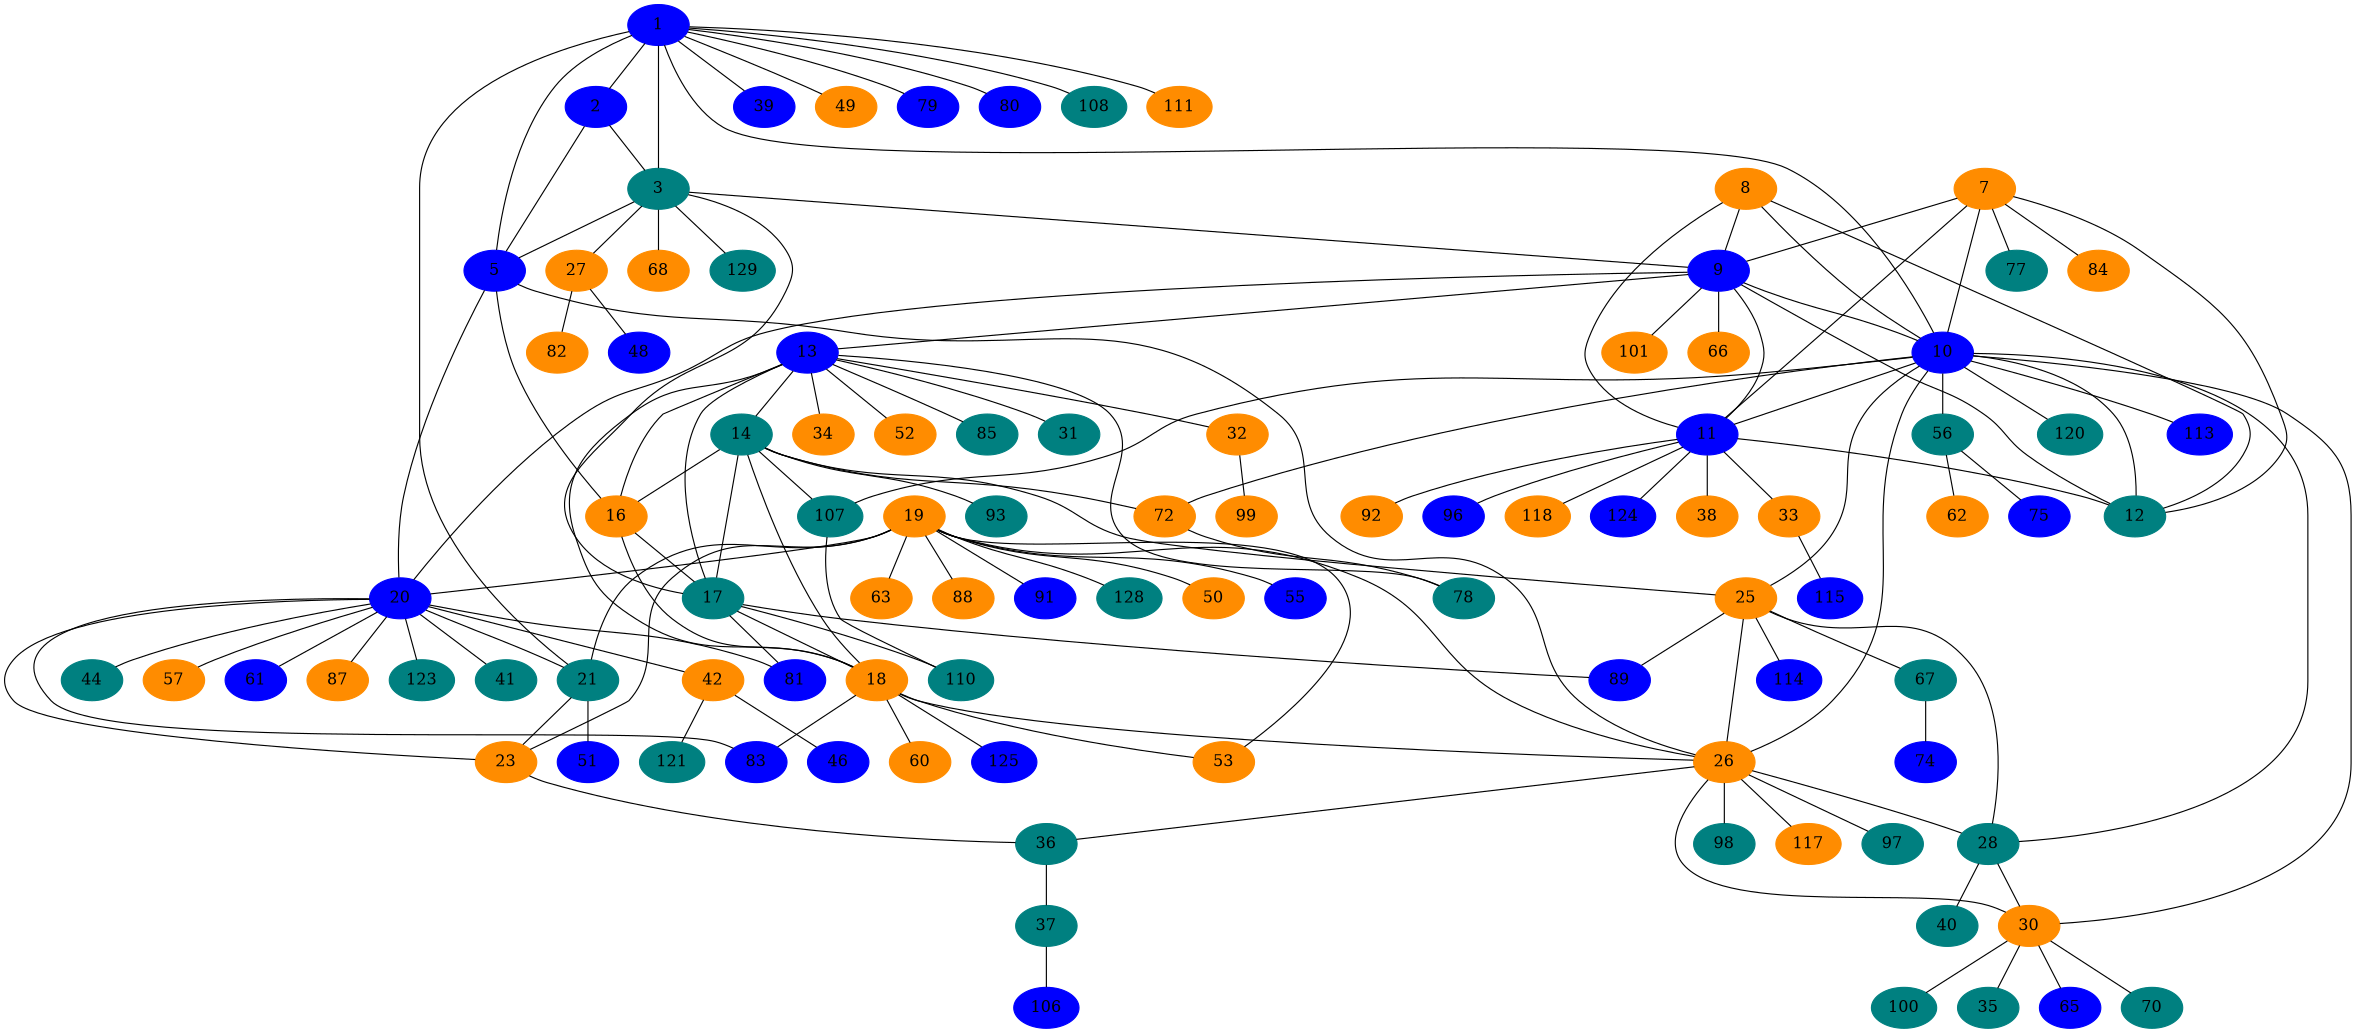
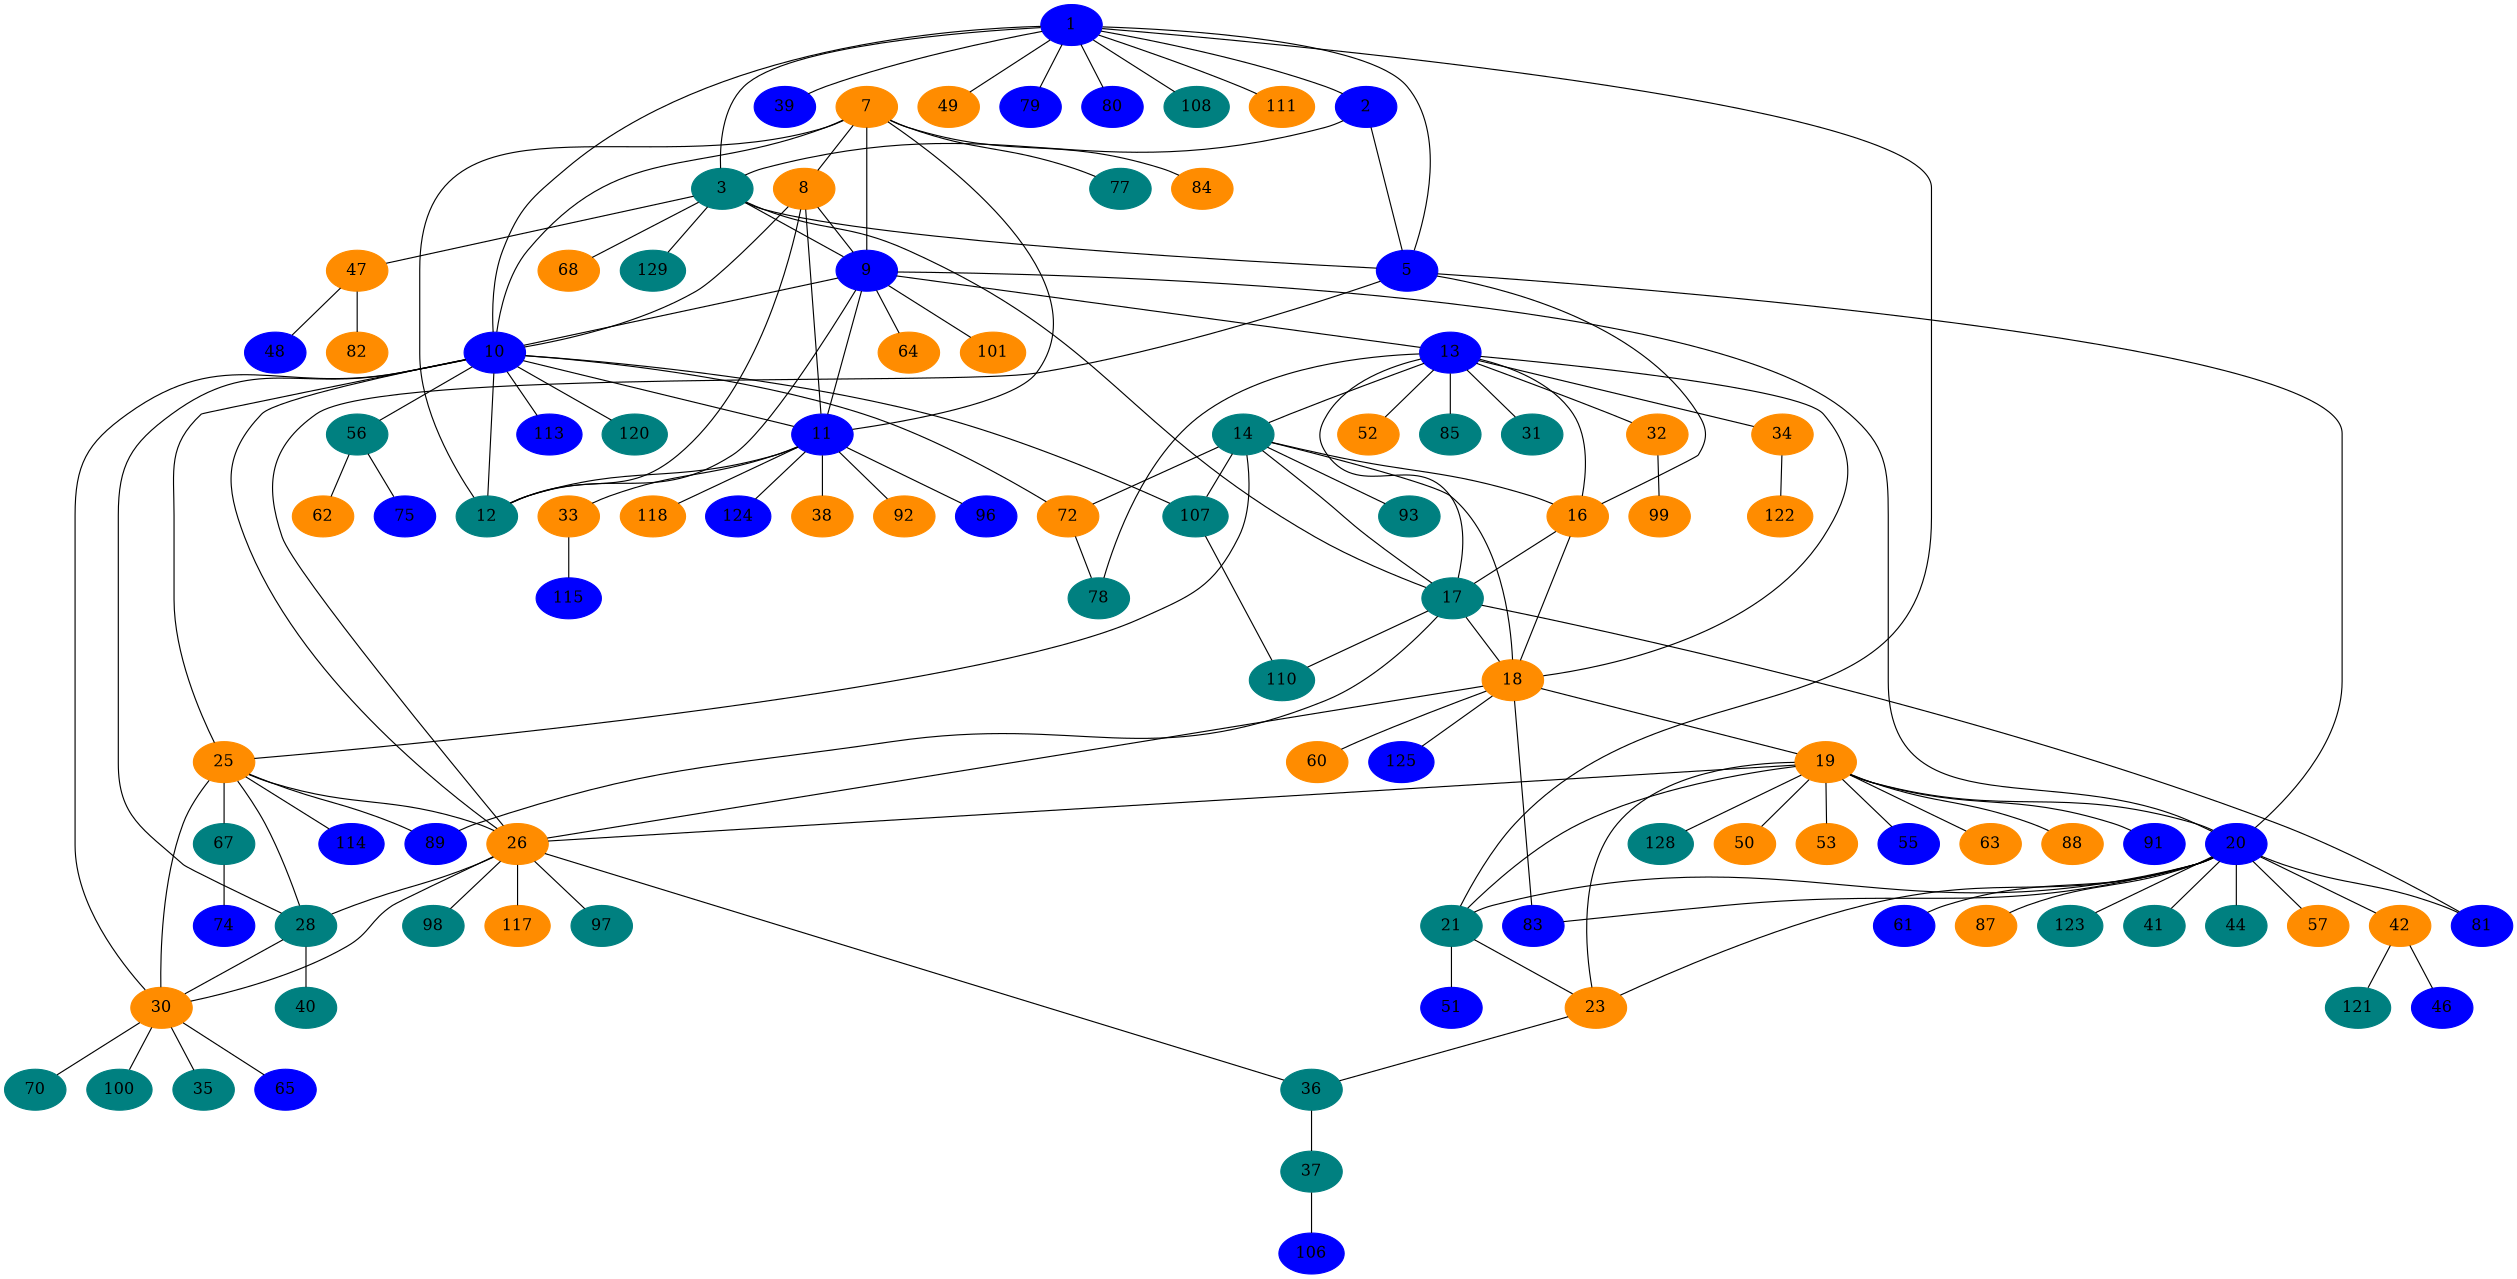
edge "7" -- "8": added
node "27": label "27" -> "47"
node "66": label "66" -> "64"
node "122": added
edge "18" -- "53": now "18" -- "19"
edge "25" -- "30": added
